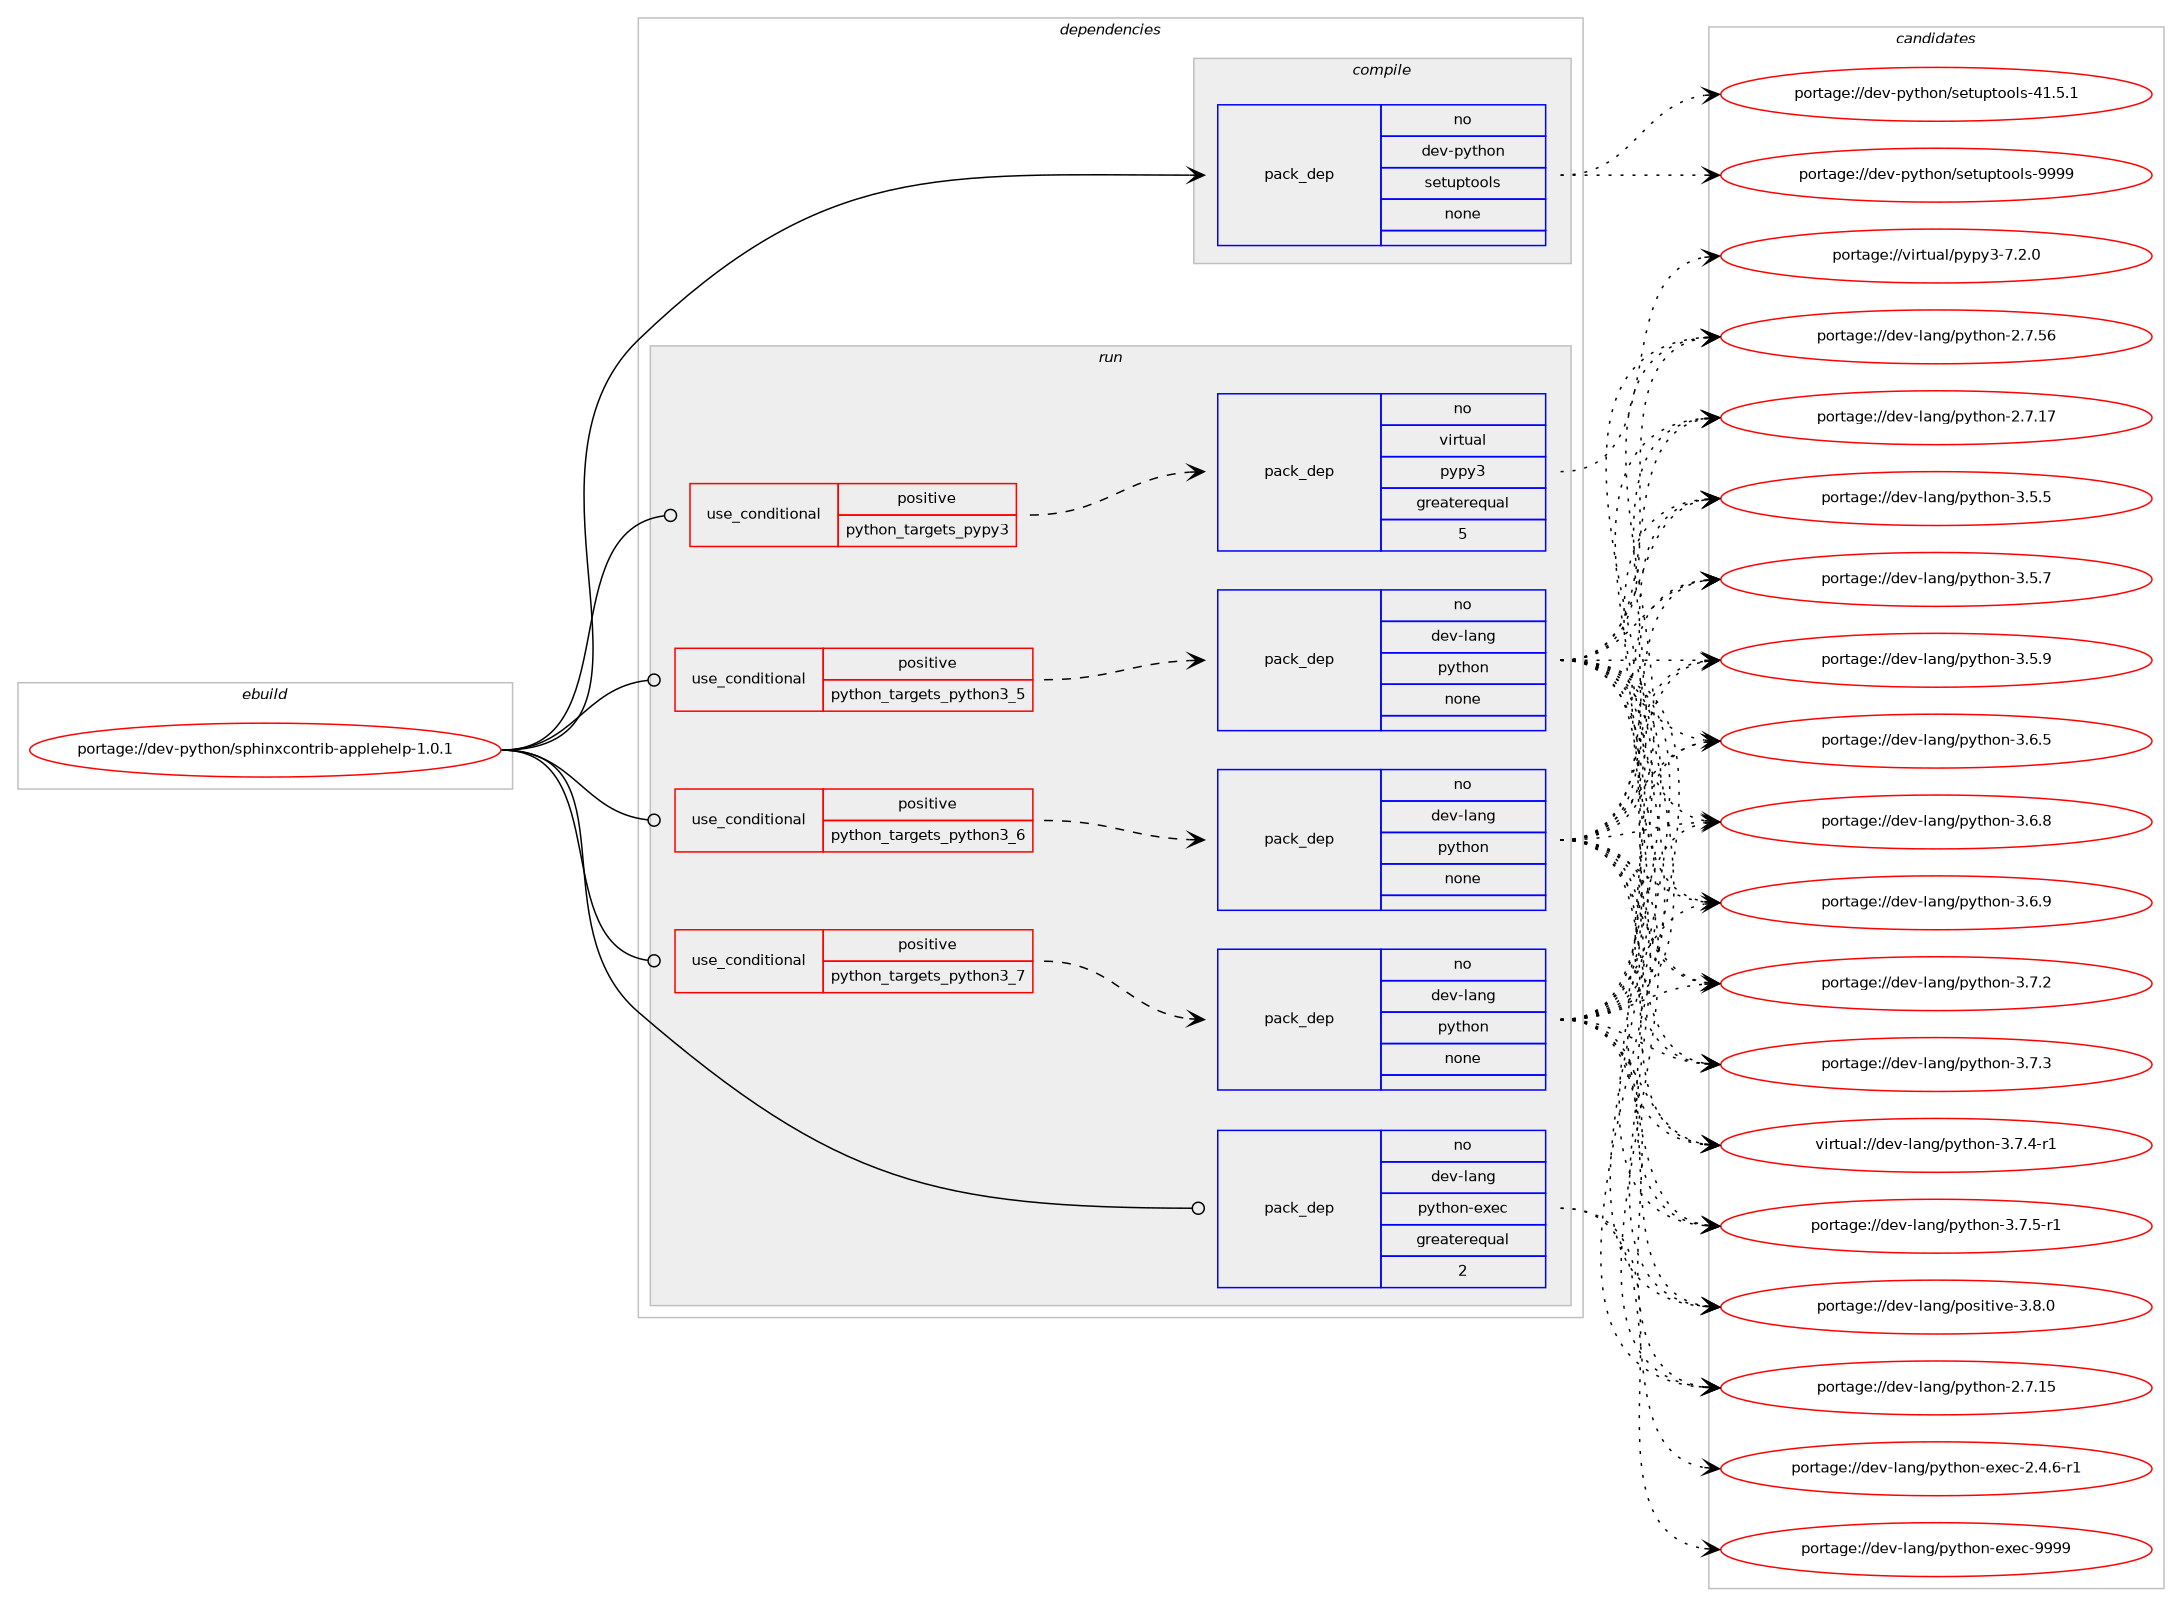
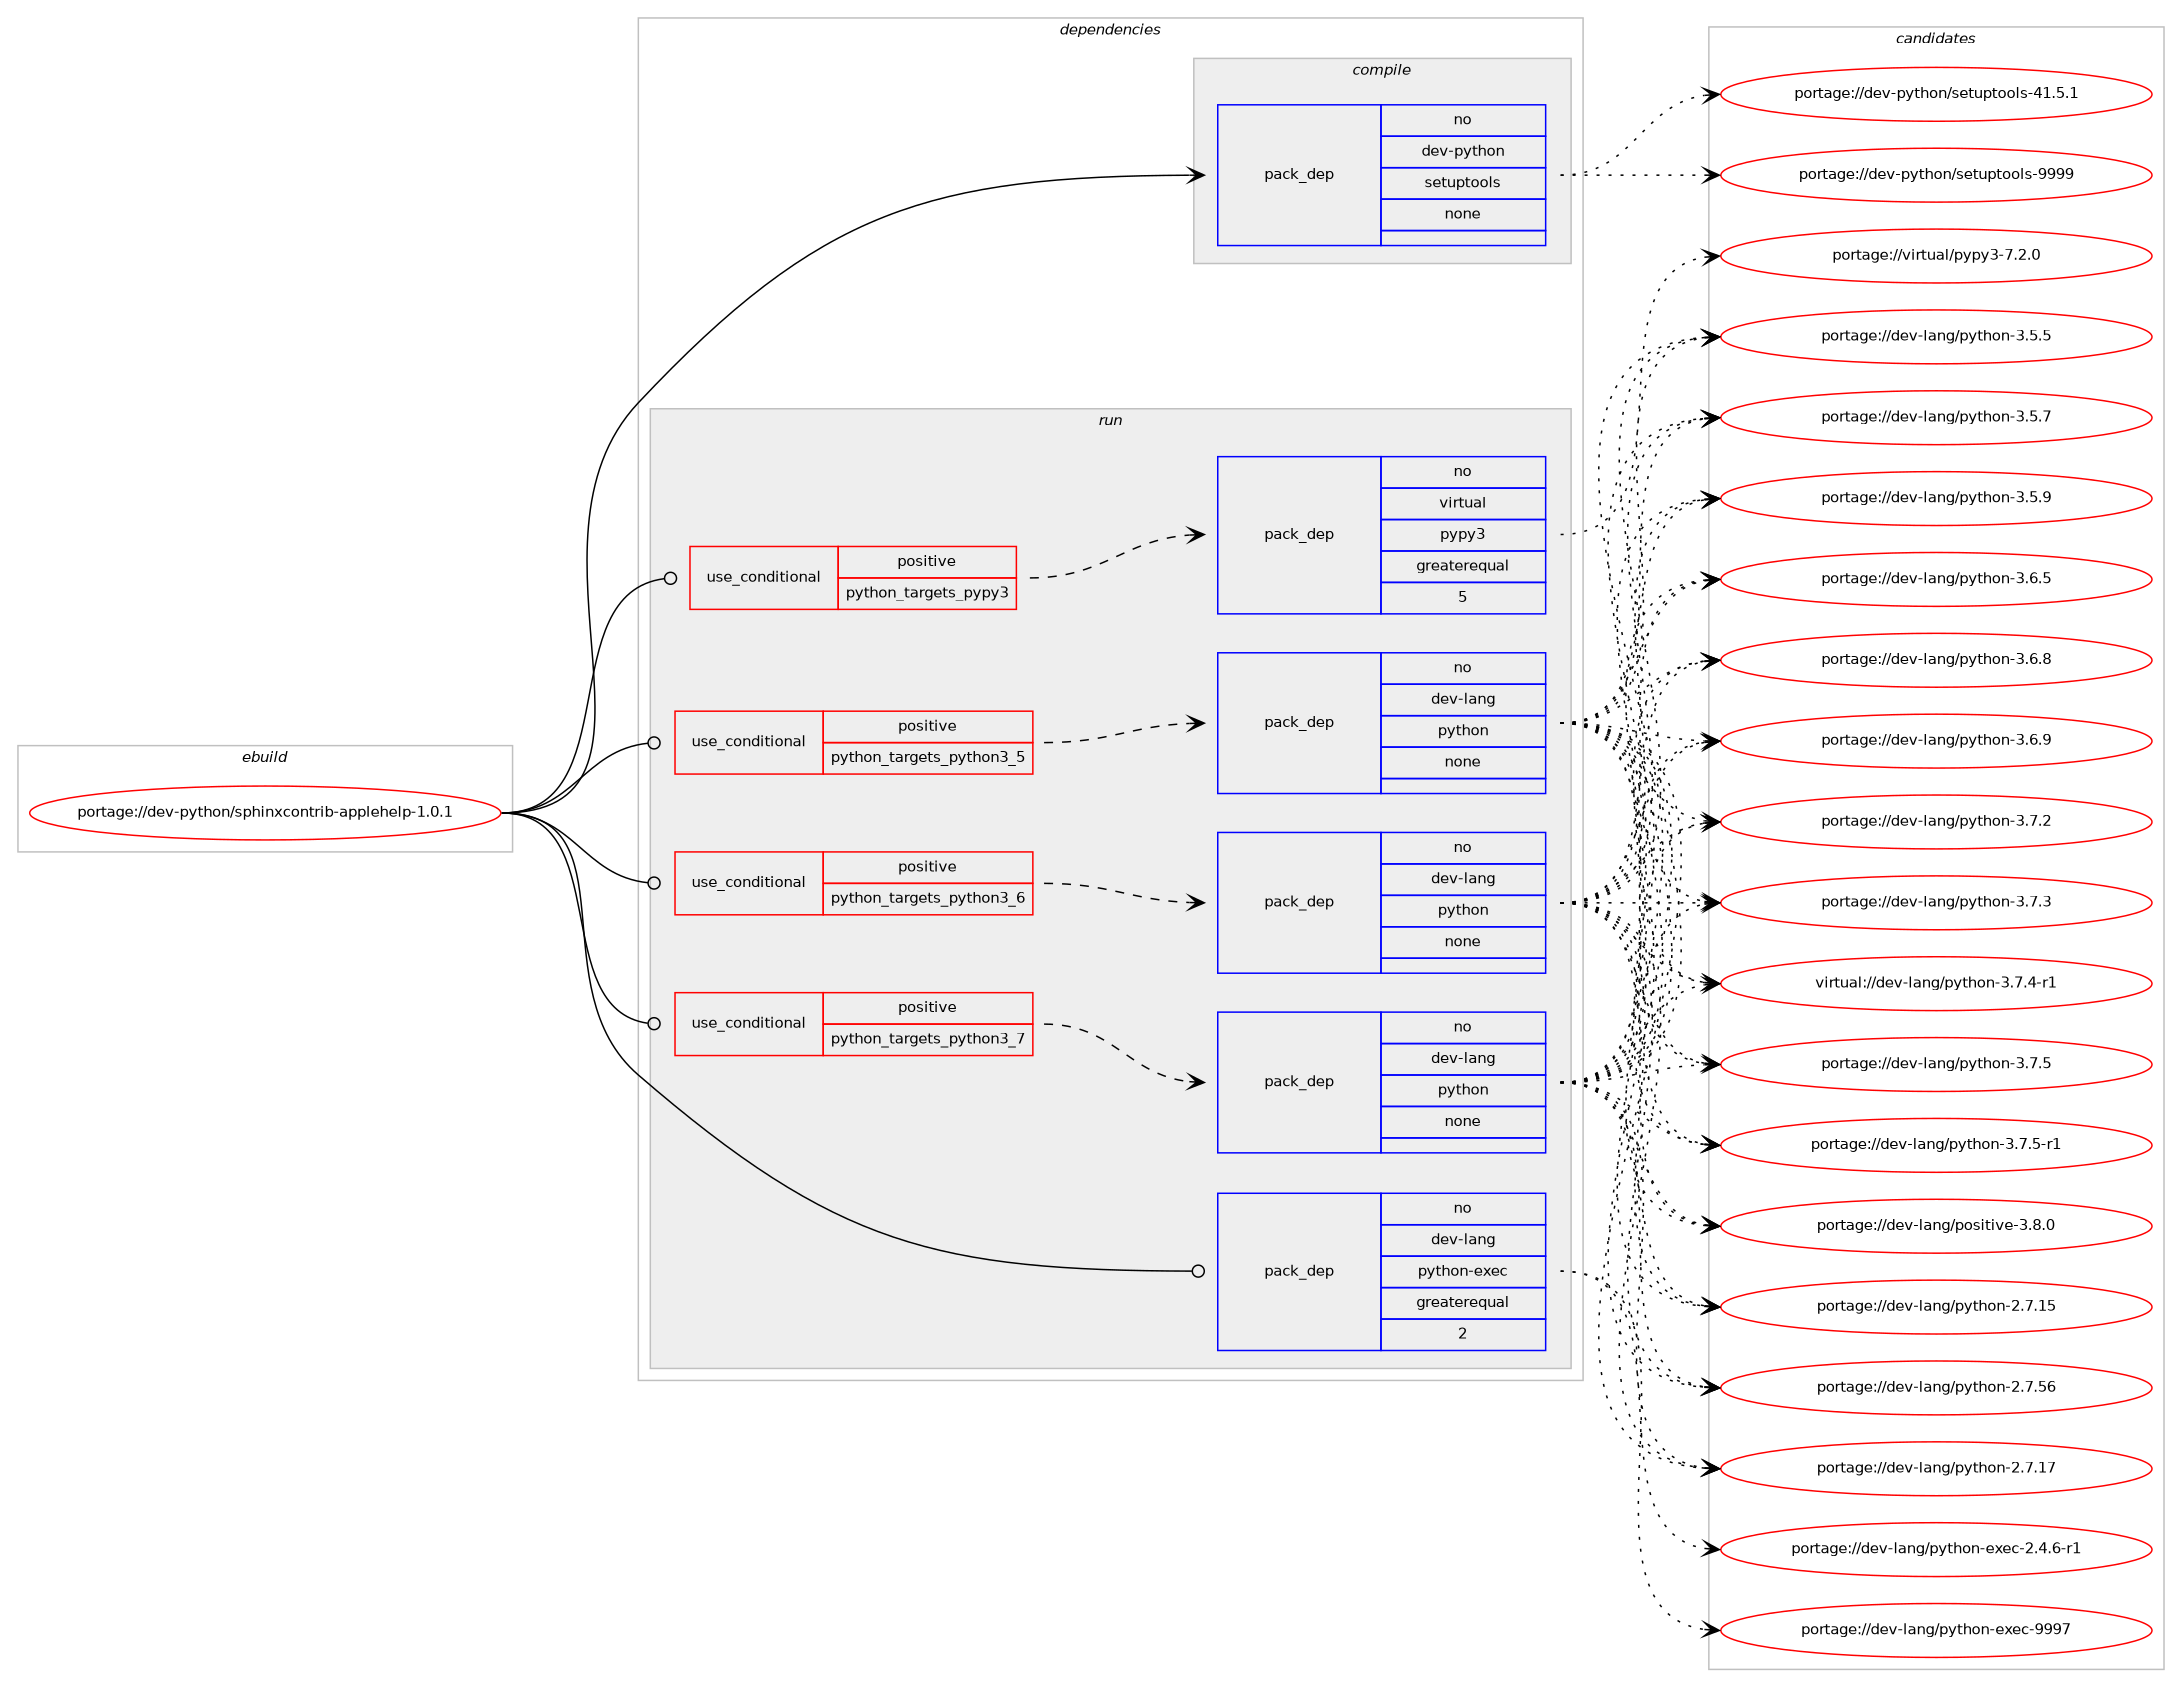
node "portage://dev-lang/python-3.7.5": added
node "portage://dev-lang/python-exec-9999": label "portage://dev-lang/python-exec-9999" -> "portage://dev-lang/python-exec-9997"
